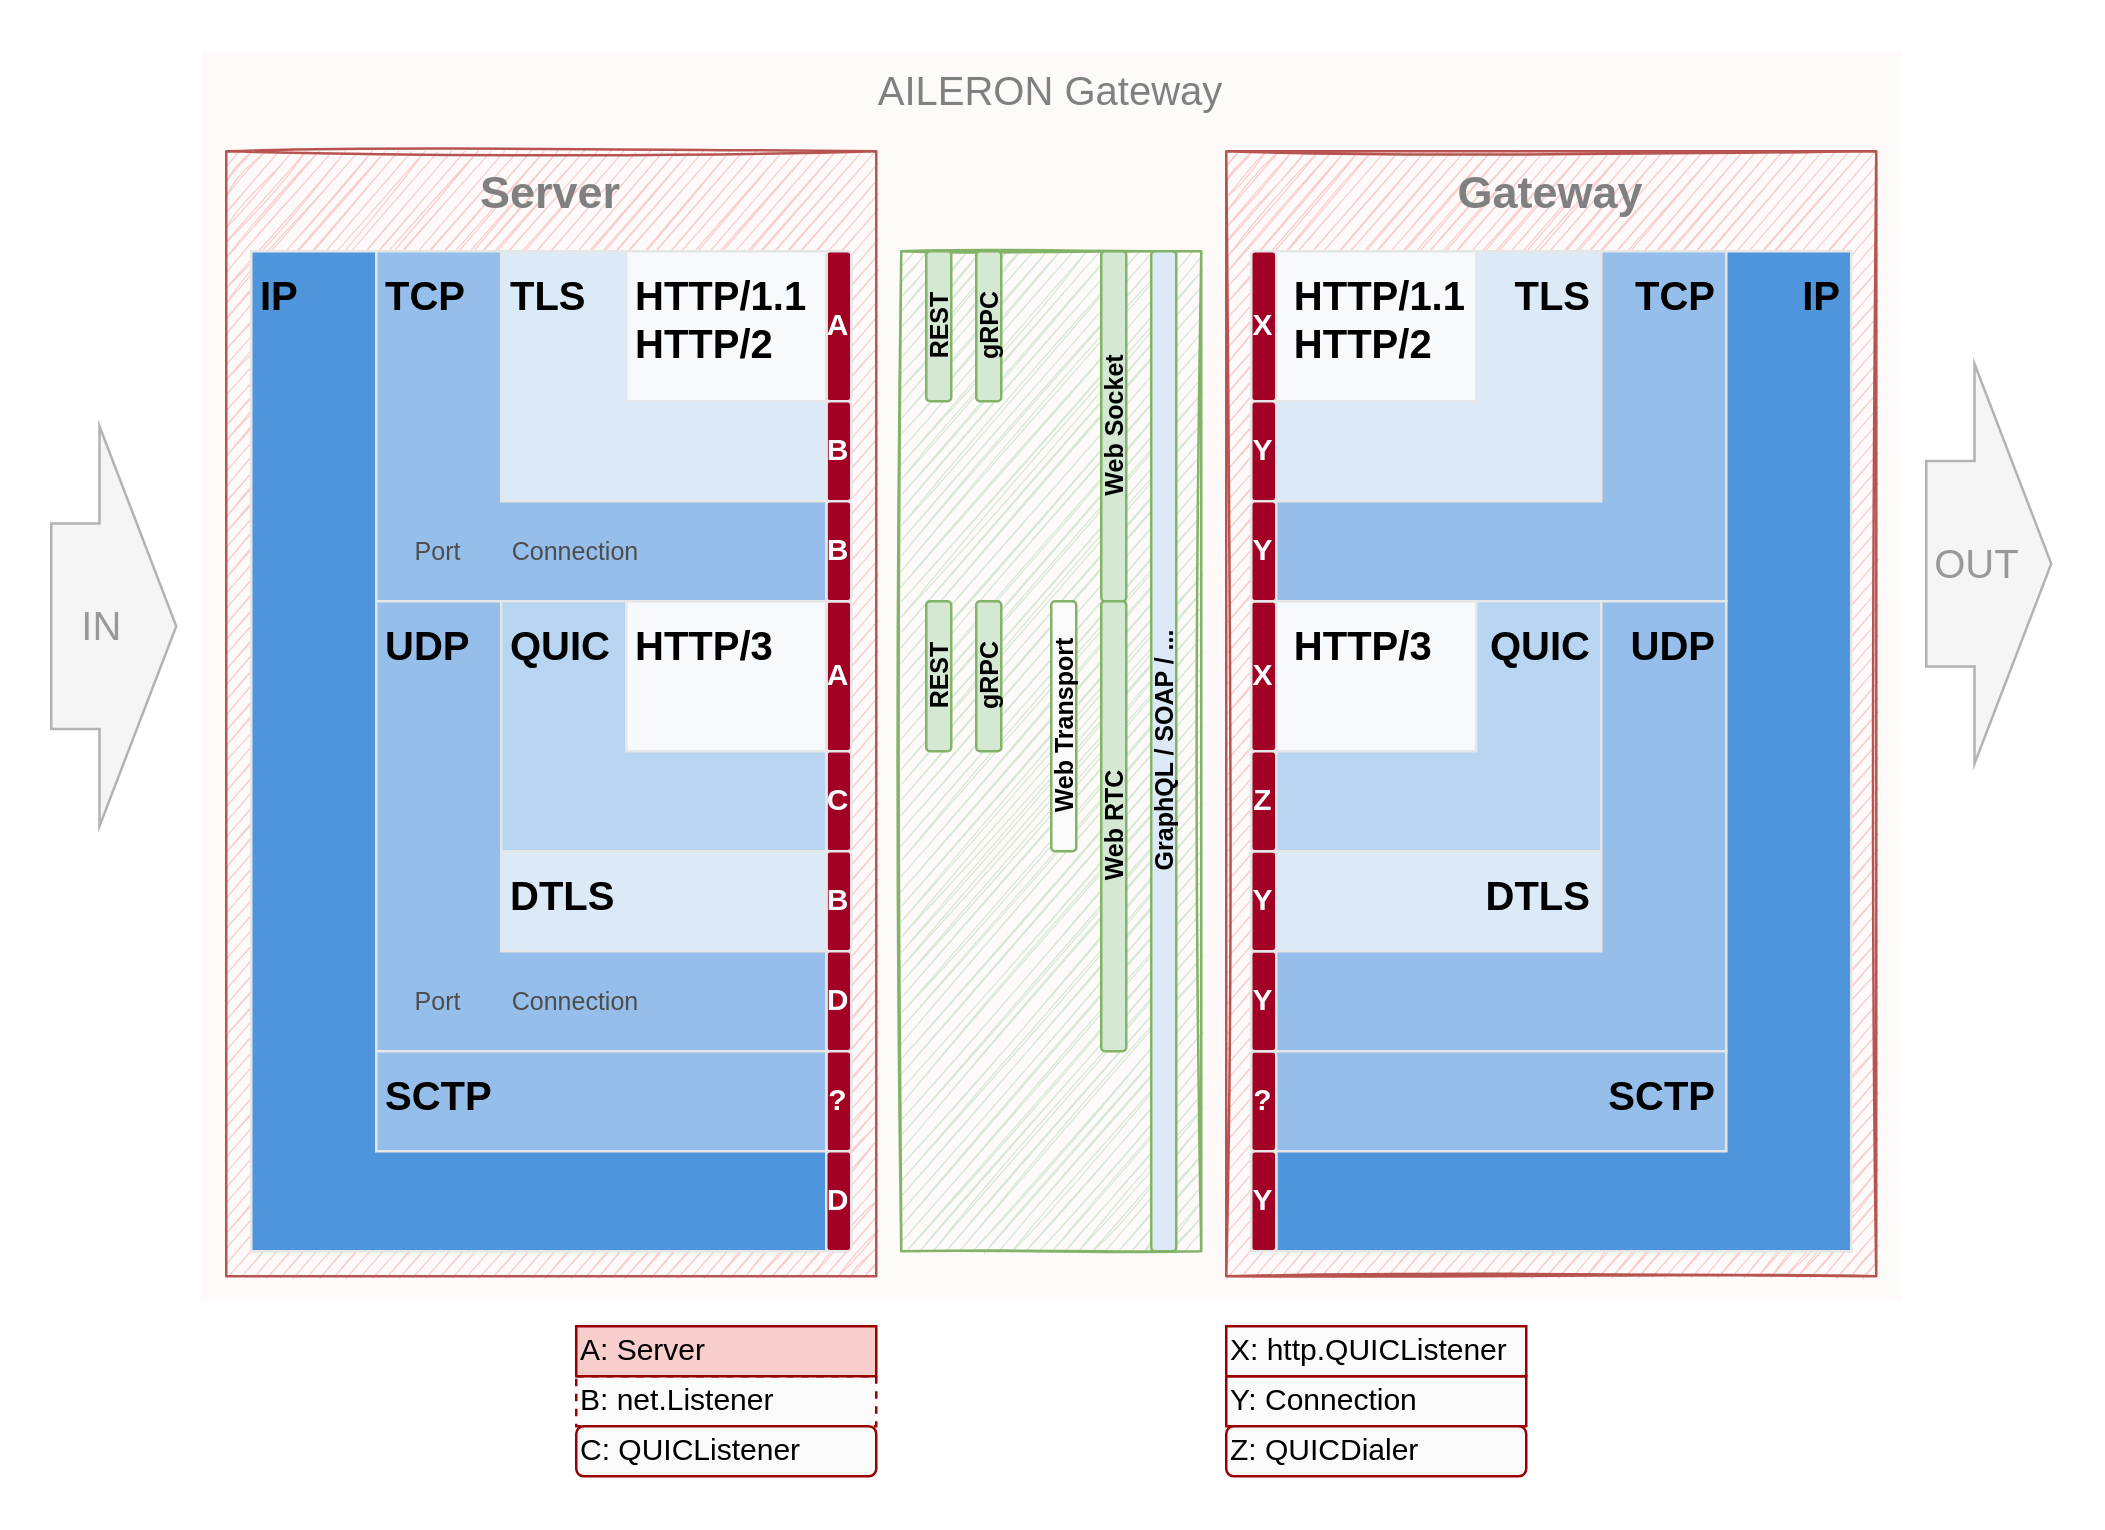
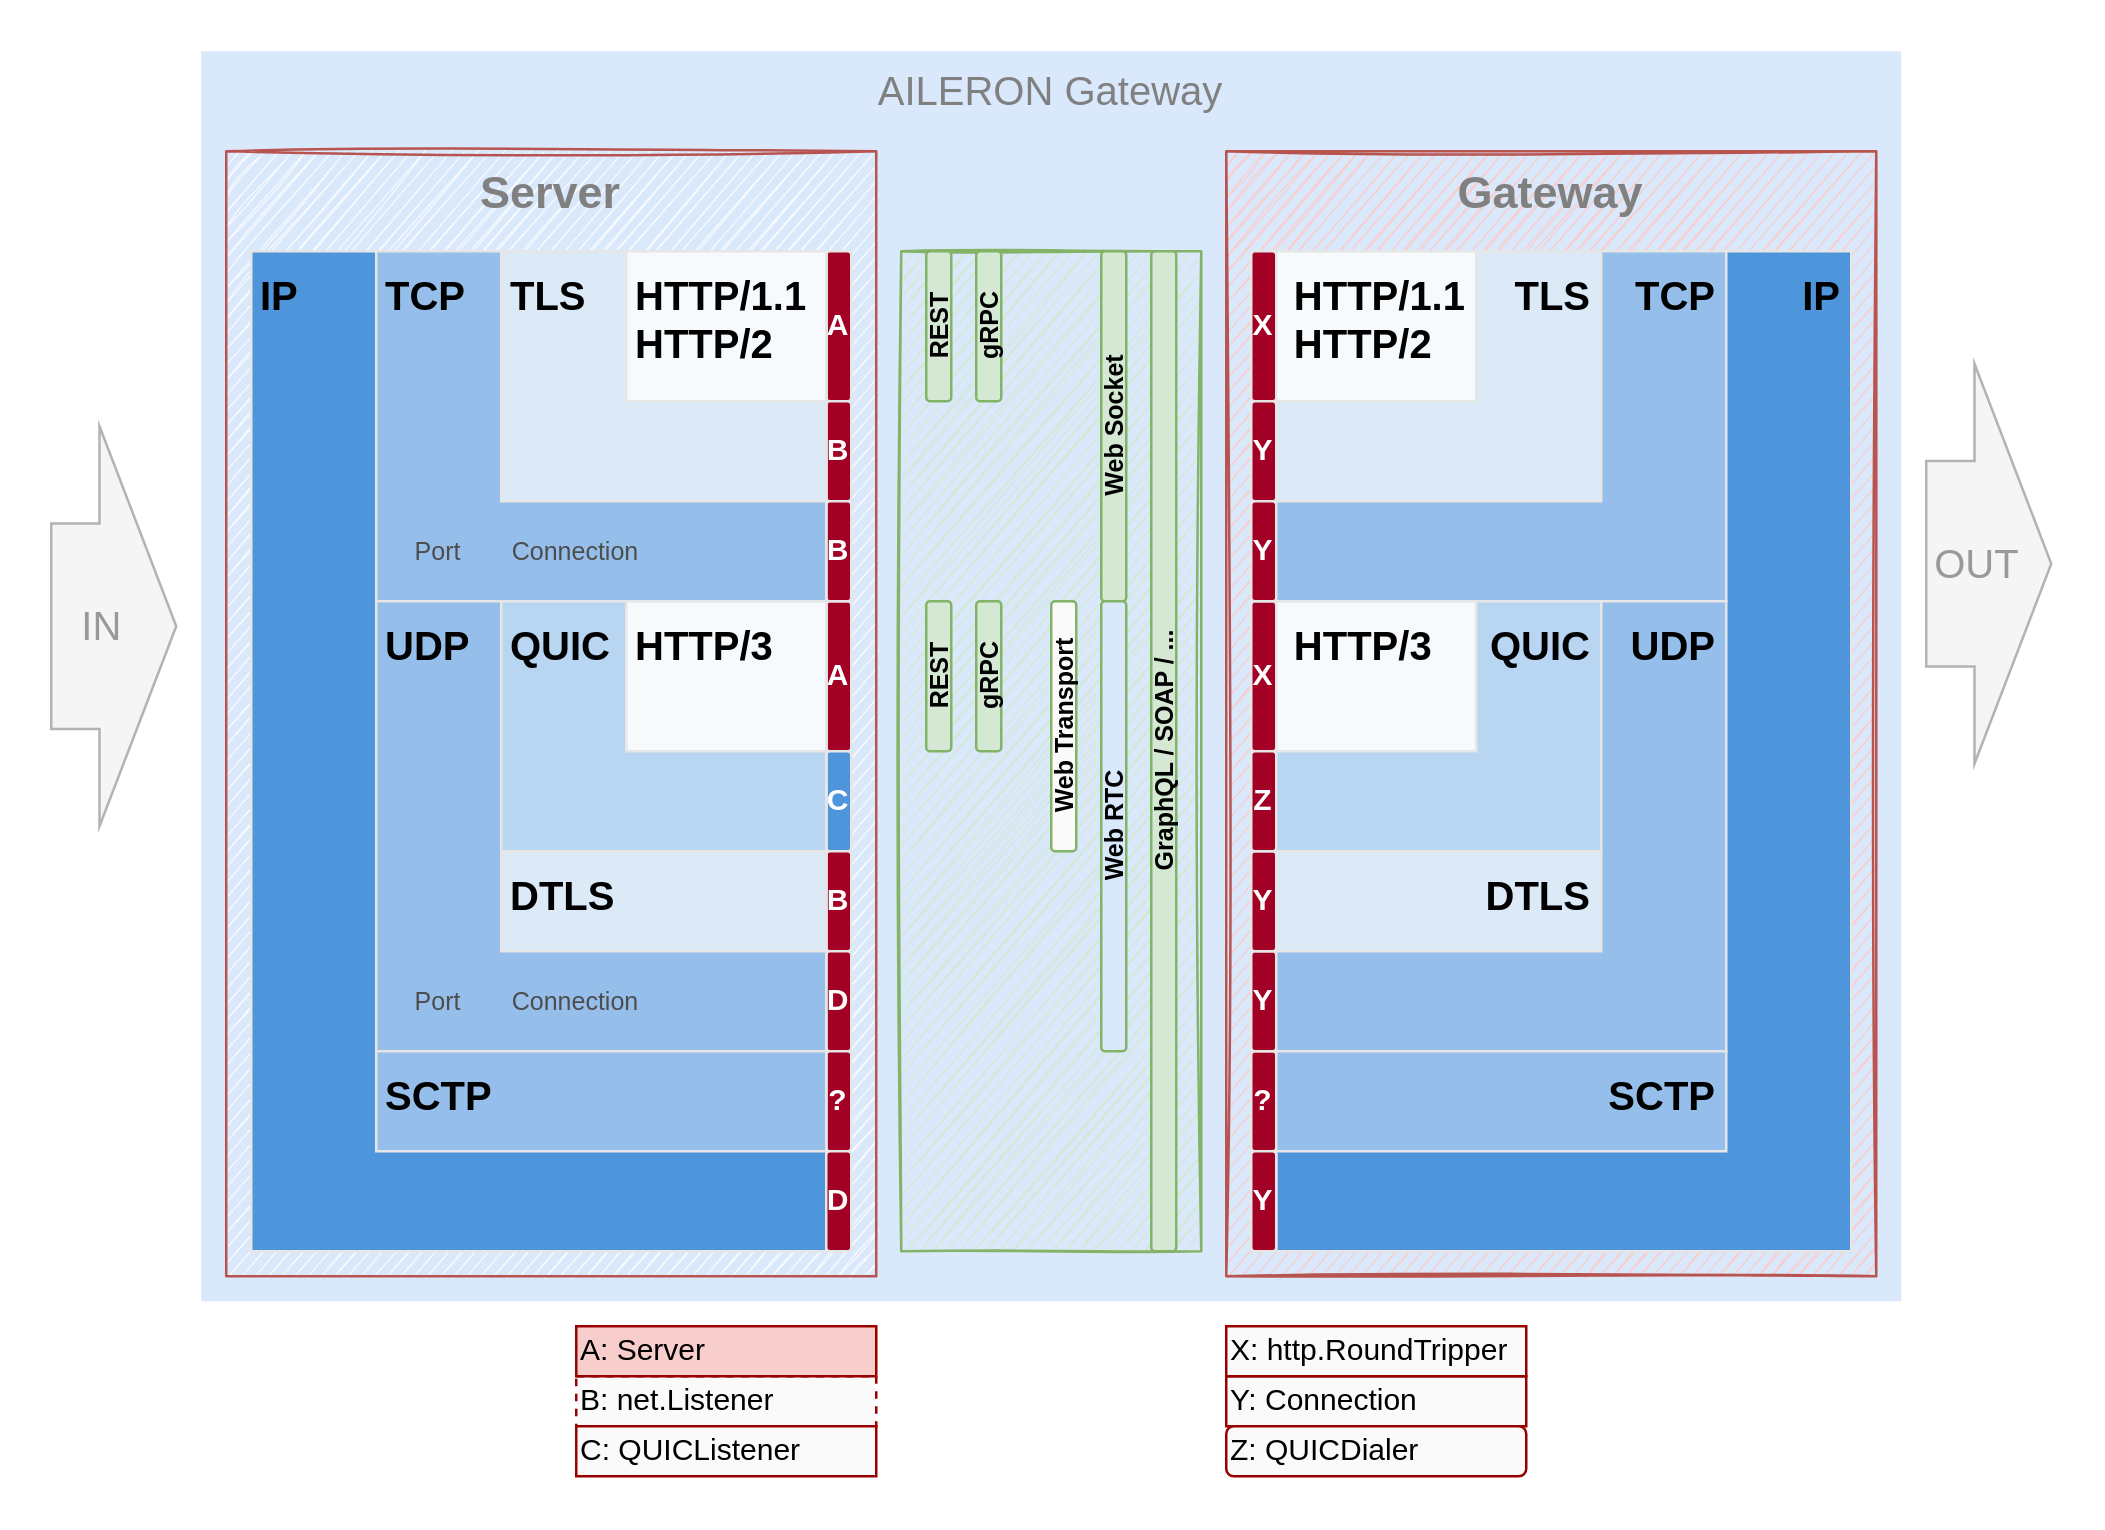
node "AILERON Gateway": fillcolor #fffafa -> #dae8fc
node "Server": fillcolor #f8cecc -> #f7fafd
node "GraphQL / SOAP / ...": fillcolor #dceaf8 -> #d5e8d4
node "C": fillcolor #a20025 -> #4e95dc
node "Web RTC": fillcolor #d5e8d4 -> #dae8fc
node "X: http.QUICListener": label "X: http.QUICListener" -> "X: http.RoundTripper"
node "C: QUICListener": shape rounded rectangle -> rectangle
